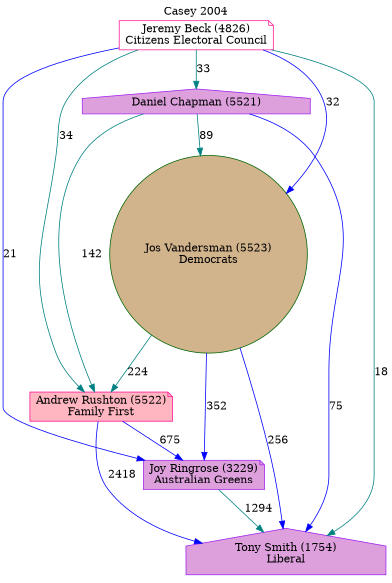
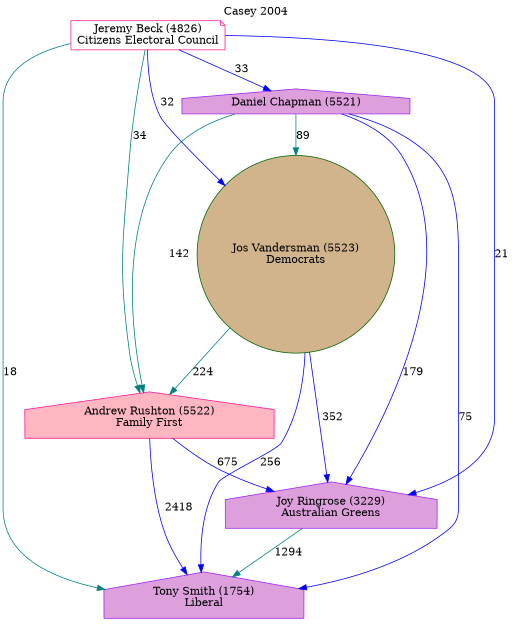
edge "Jeremy Beck (4826) Citizens Electoral Council" -> "Daniel Chapman (5521)": color teal -> blue
edge "Daniel Chapman (5521)" -> "Joy Ringrose (3229) Australian Greens": added, label "179"
node "Andrew Rushton (5522) Family First": shape note -> house
node "Joy Ringrose (3229) Australian Greens": shape note -> house
